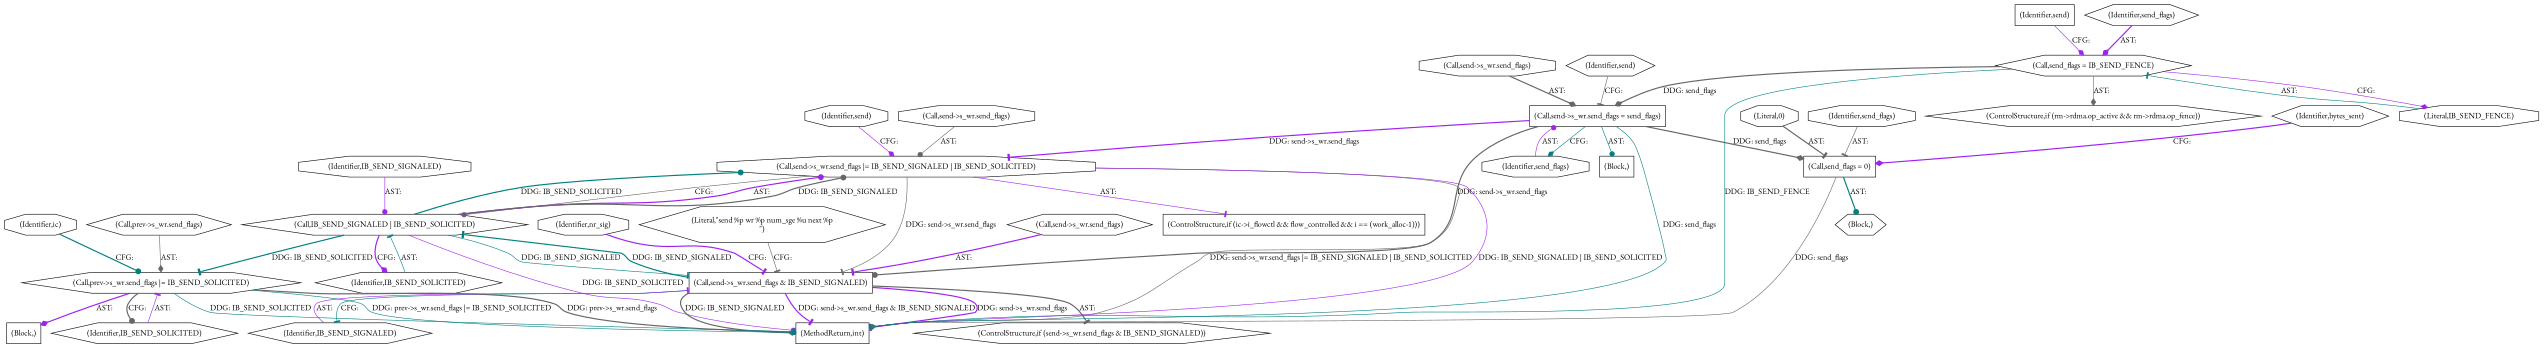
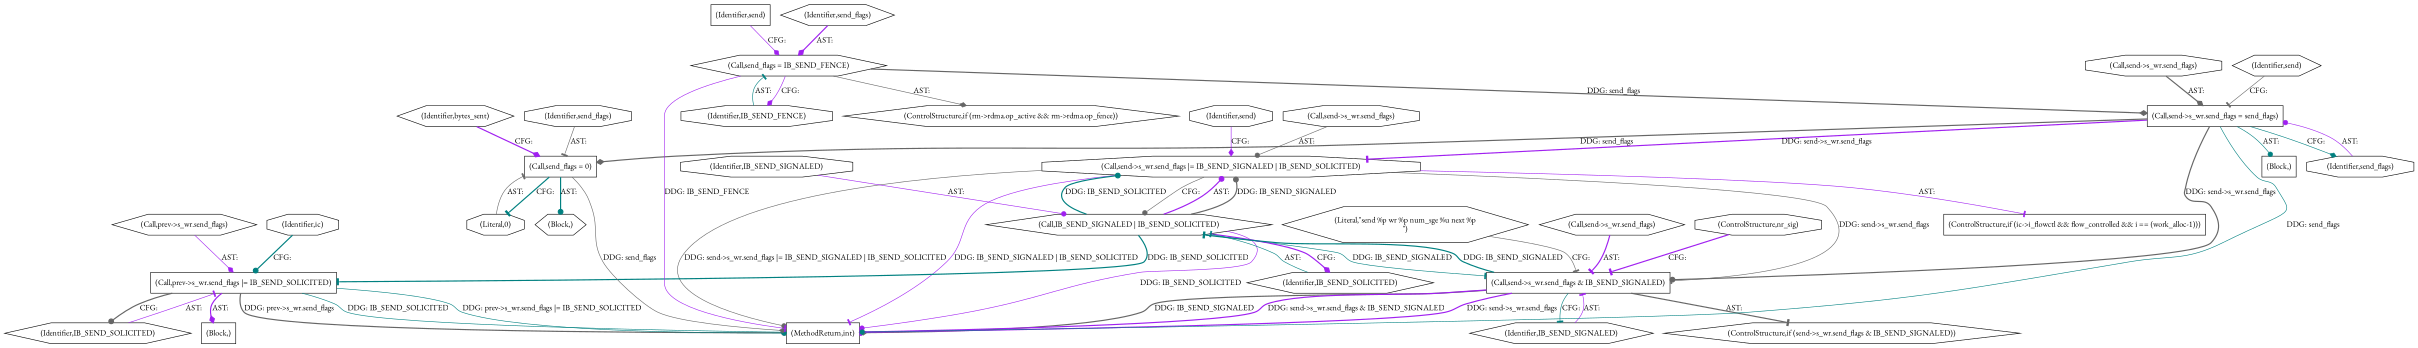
node "(Literal,IB_SEND_FENCE)": label "(Literal,IB_SEND_FENCE)" -> "(Identifier,IB_SEND_FENCE)"
edge "(Literal,0)" -> "(Call,send_flags = 0)": style bold -> solid
edge "(Call,send_flags = 0)" -> "(Literal,0)": added, label "CFG:"
node "(Identifier,nr_sig)": label "(Identifier,nr_sig)" -> "(ControlStructure,nr_sig)"
edge "(Call,prev->s_wr.send_flags)" -> "(Call,prev->s_wr.send_flags |= IB_SEND_SOLICITED)": color gray40 -> purple
node "(Call,prev->s_wr.send_flags |= IB_SEND_SOLICITED)": shape hexagon -> box
edge "(Call,send_flags = IB_SEND_FENCE)" -> "(MethodReturn,int)": color teal -> purple
